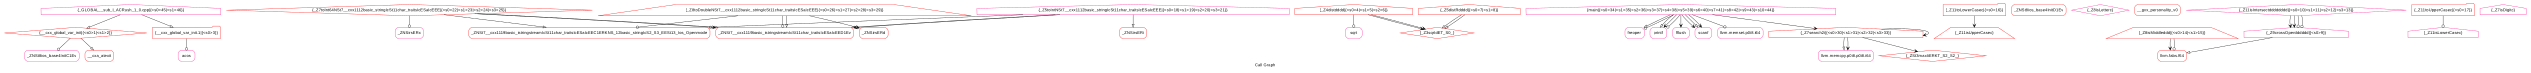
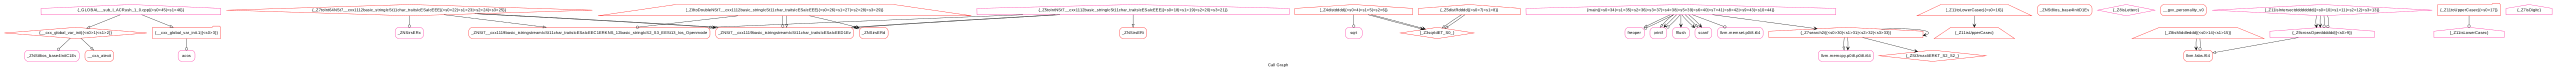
node "{_Z11toLowerCasec|{<s0>16}}": shape folder -> trapezium
